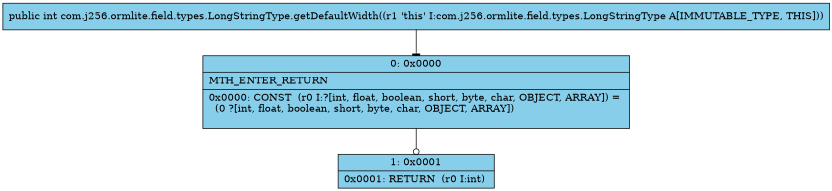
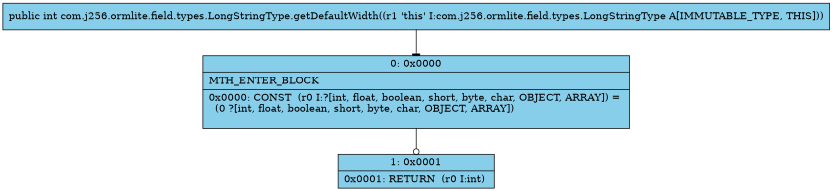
node "0: 0x0000": text "MTH_ENTER_RETURN" -> "MTH_ENTER_BLOCK"
